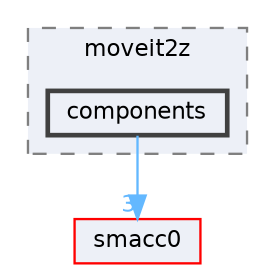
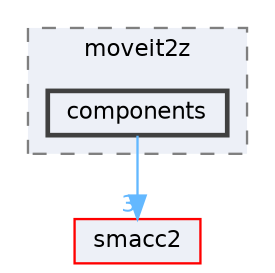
node "smacc0": label "smacc0" -> "smacc2"
